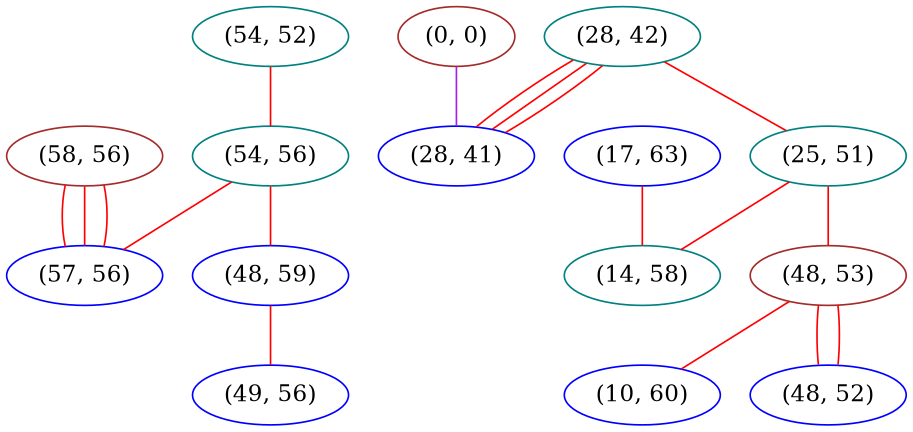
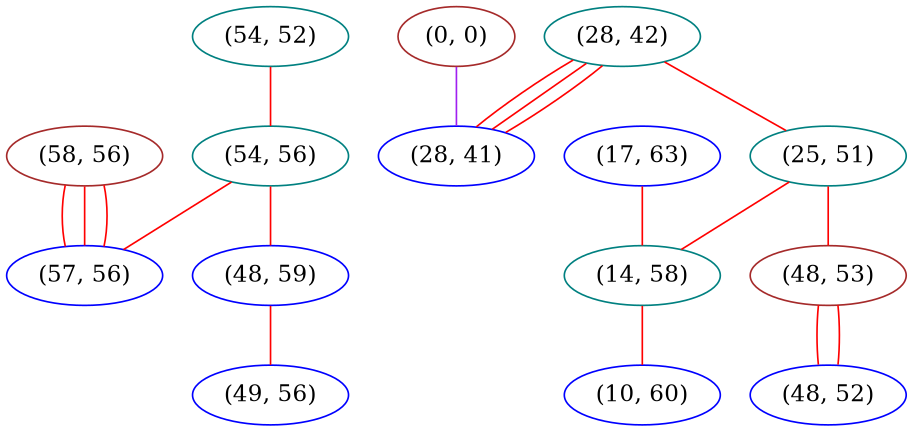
edge "(48, 53)" -- "(10, 60)": now "(14, 58)" -- "(10, 60)"
